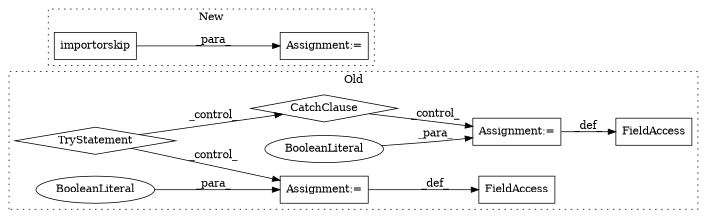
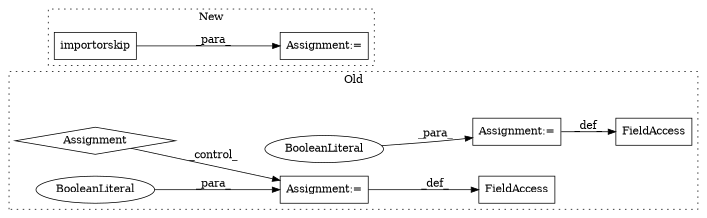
node "CatchClause": removed
node "TryStatement": label "TryStatement" -> "Assignment"
